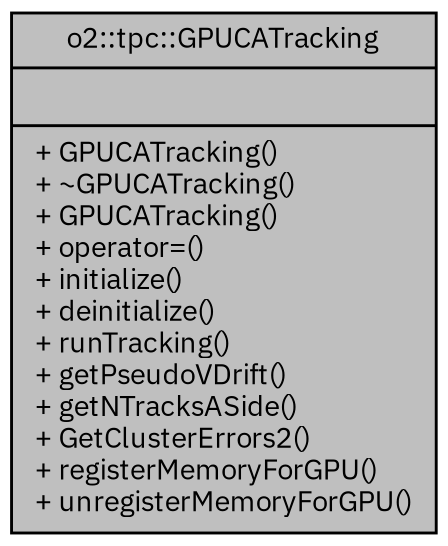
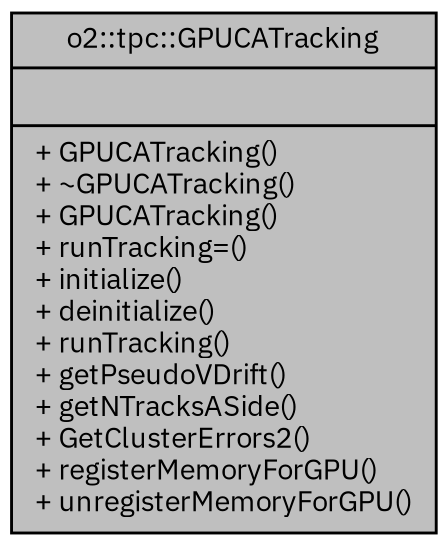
node "o2::tpc::GPUCATracking": text "+ operator=()" -> "+ runTracking=()"
